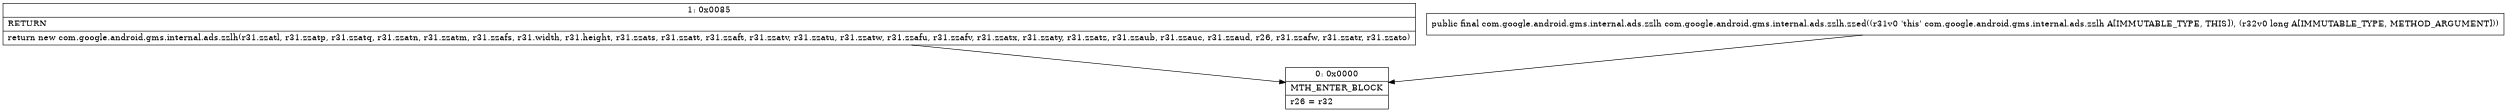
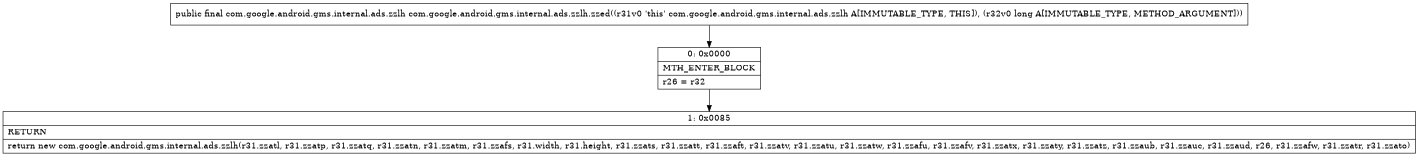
edge "1: 0x0085" -> "0: 0x0000": reversed
